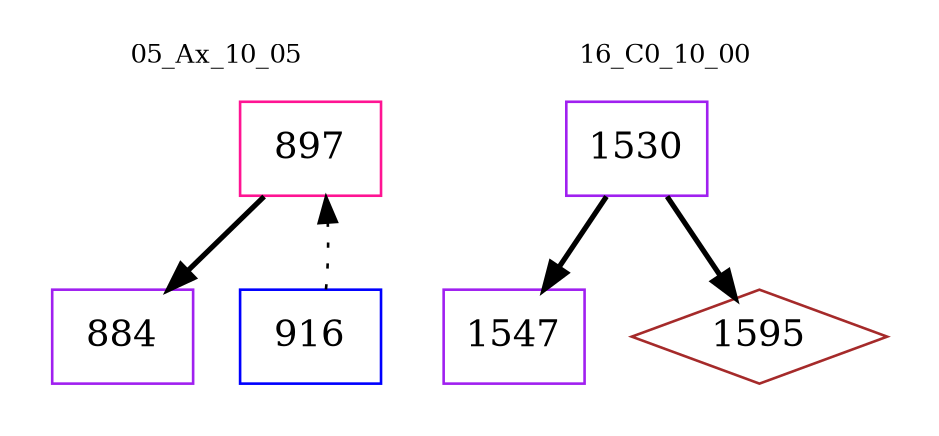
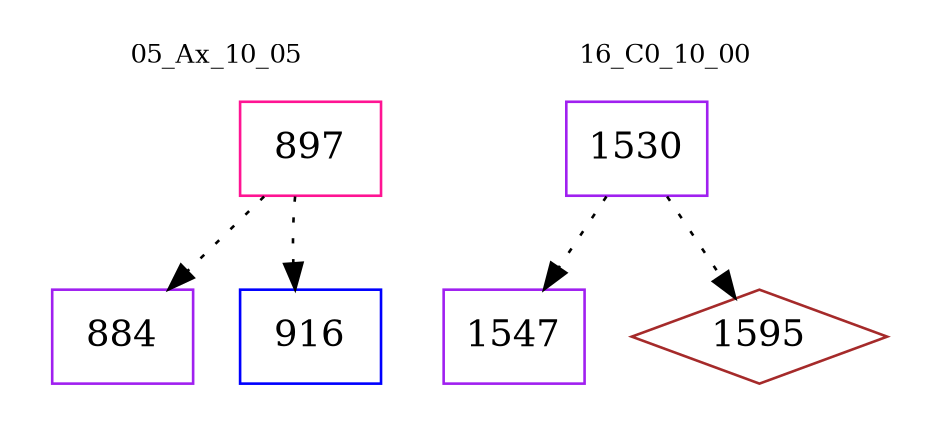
edge "1530" -> "1547": style bold -> dotted
edge "897" -> "884": style bold -> dotted
edge "1530" -> "1595": style bold -> dotted
edge "916" -> "897": reversed
